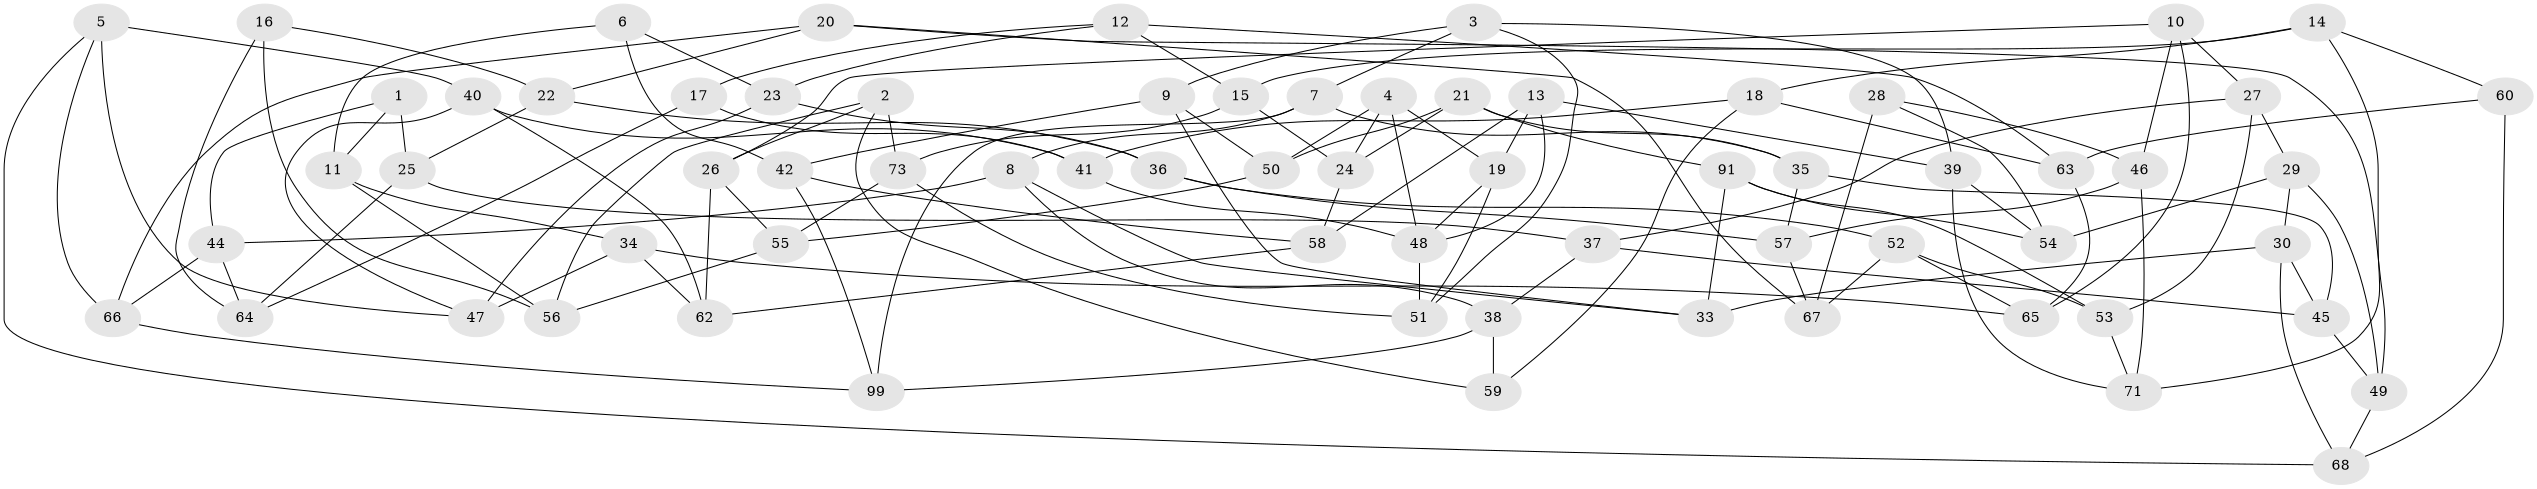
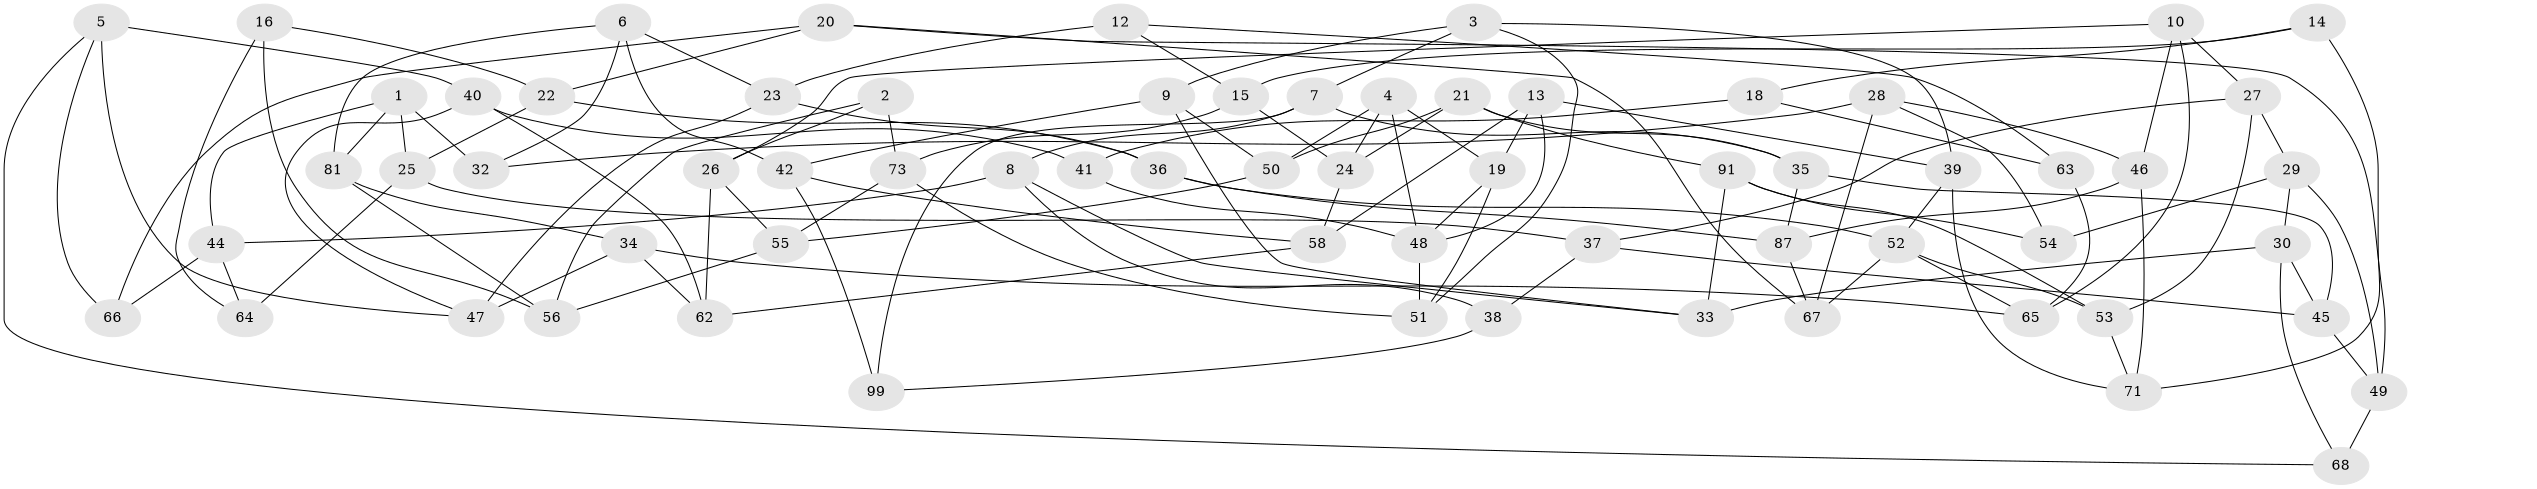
node "17": removed
node "60": removed
node "11": label "11" -> "81"
node "32": added
edge "39" -- "54": now "39" -- "52"
node "57": label "57" -> "87"
edge "66" -- "99": removed
node "59": removed
